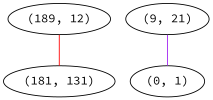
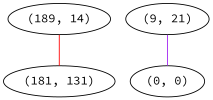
node "(189, 12)": label "(189, 12)" -> "(189, 14)"
node "(0, 1)": label "(0, 1)" -> "(0, 0)"
